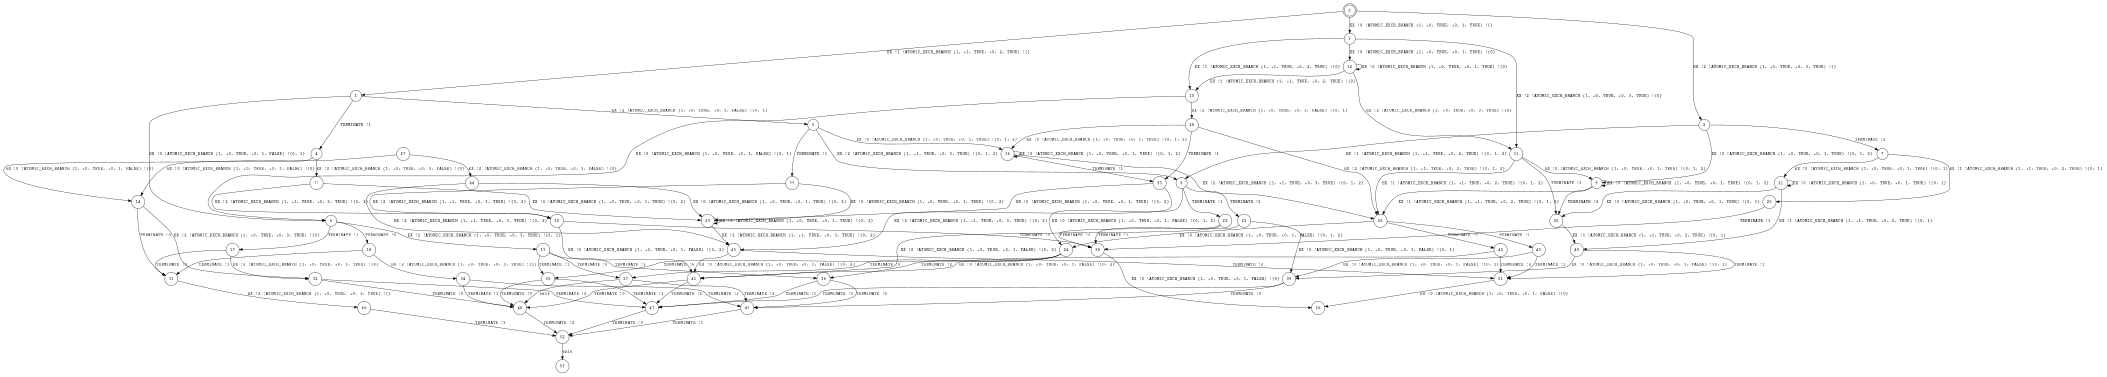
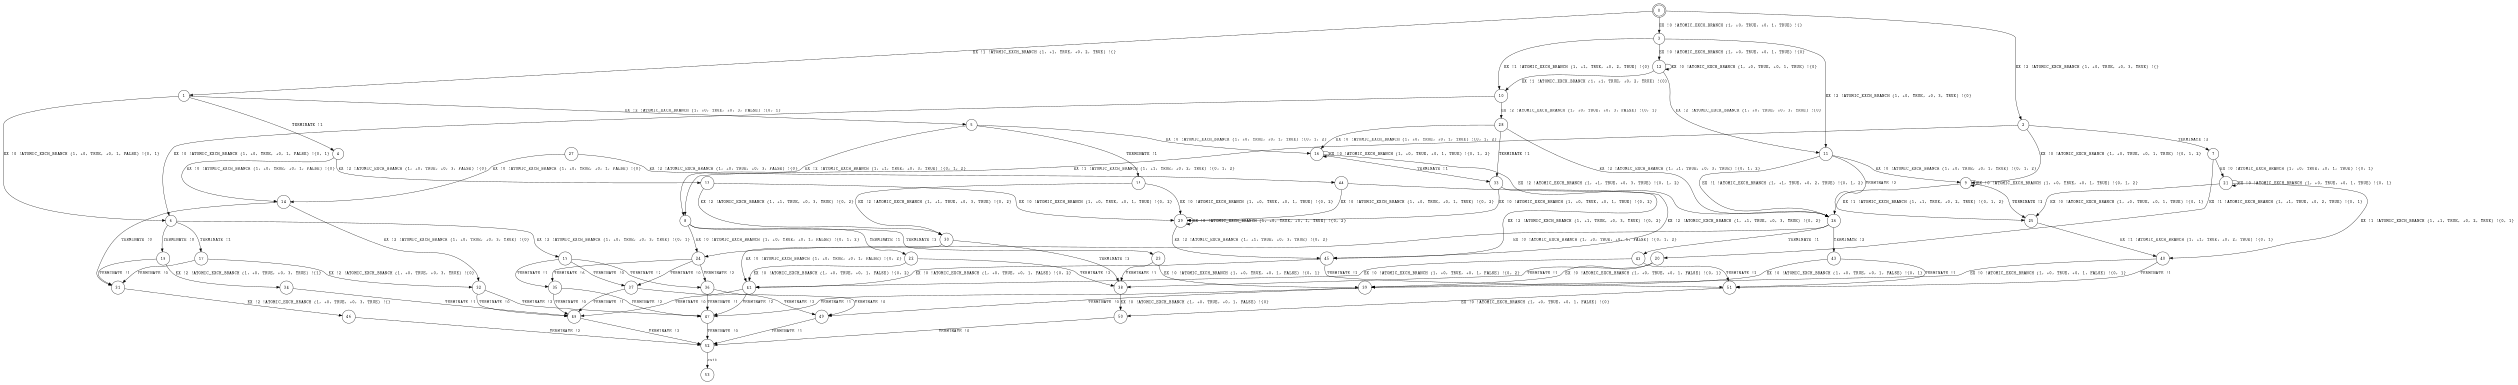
edge "20" -> "39": added, label "EX !0 !ATOMIC_EXCH_BRANCH (1, +0, TRUE, +0, 1, FALSE) !{0, 1}"
edge "34" -> "49": removed, label "TERMINATE !2"
edge "37" -> "48": label "exit" -> "TERMINATE !1"
edge "50" -> "52": added, label "TERMINATE !0"
